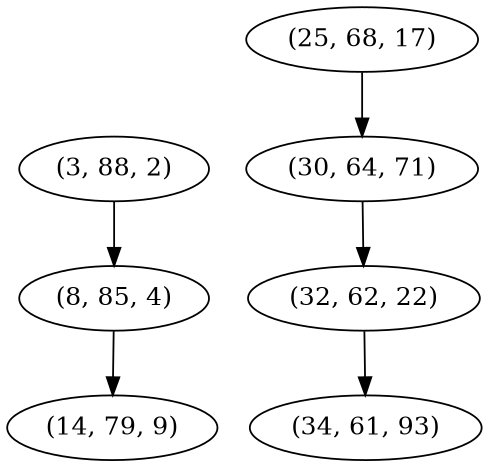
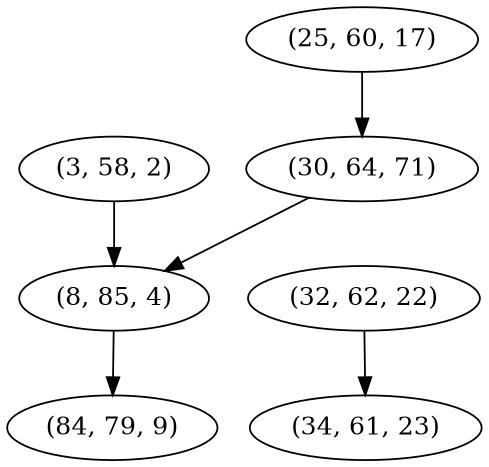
node "(25, 68, 17)": label "(25, 68, 17)" -> "(25, 60, 17)"
node "(3, 88, 2)": label "(3, 88, 2)" -> "(3, 58, 2)"
edge "(30, 64, 71)" -> "(32, 62, 22)": now "(30, 64, 71)" -> "(8, 85, 4)"
node "(14, 79, 9)": label "(14, 79, 9)" -> "(84, 79, 9)"
node "(34, 61, 93)": label "(34, 61, 93)" -> "(34, 61, 23)"
